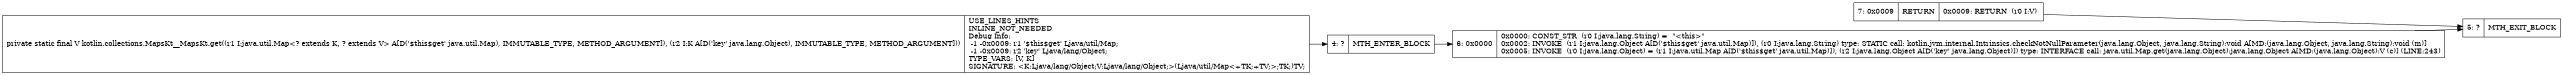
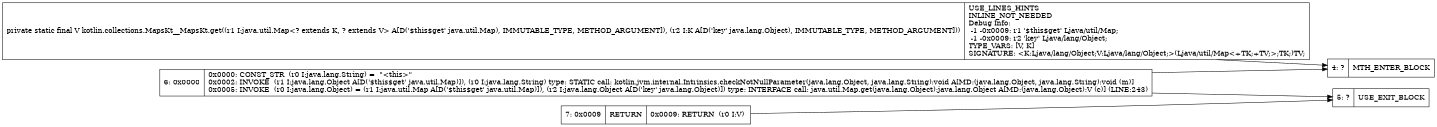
node "5: ?": text "MTH_EXIT_BLOCK" -> "USE_EXIT_BLOCK"
edge "4: ?" -> "6: 0x0000": reversed
